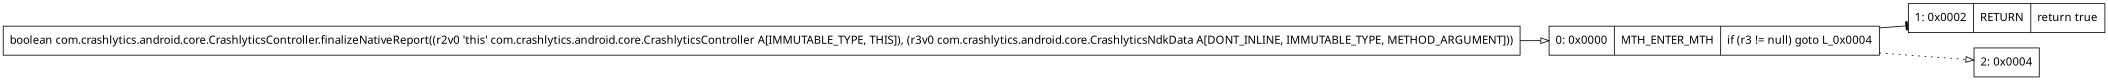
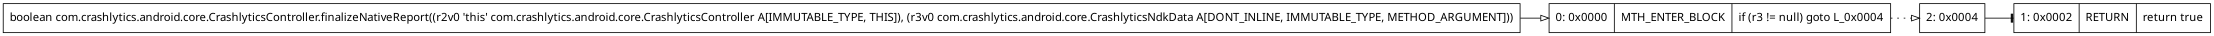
edge "0: 0x0000" -> "1: 0x0002": now "2: 0x0004" -> "1: 0x0002"
node "0: 0x0000": text "MTH_ENTER_MTH" -> "MTH_ENTER_BLOCK"
